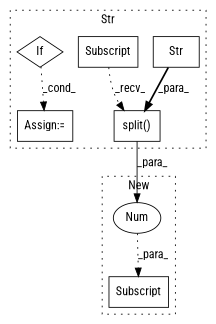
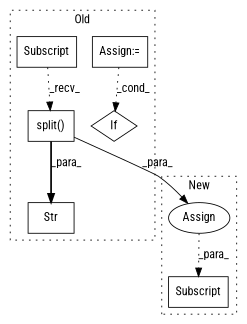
cluster "Str": label "Str" -> "Old"
edge "If" -> "Assign:=": reversed
edge "Str" -> "split()": reversed
node "Num": label "Num" -> "Assign"
